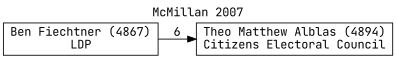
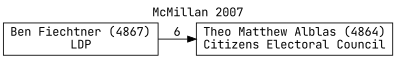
node "Theo Matthew Alblas (4894) Citizens Electoral Council": label "Theo Matthew Alblas (4894) Citizens Electoral Council" -> "Theo Matthew Alblas (4864) Citizens Electoral Council"
